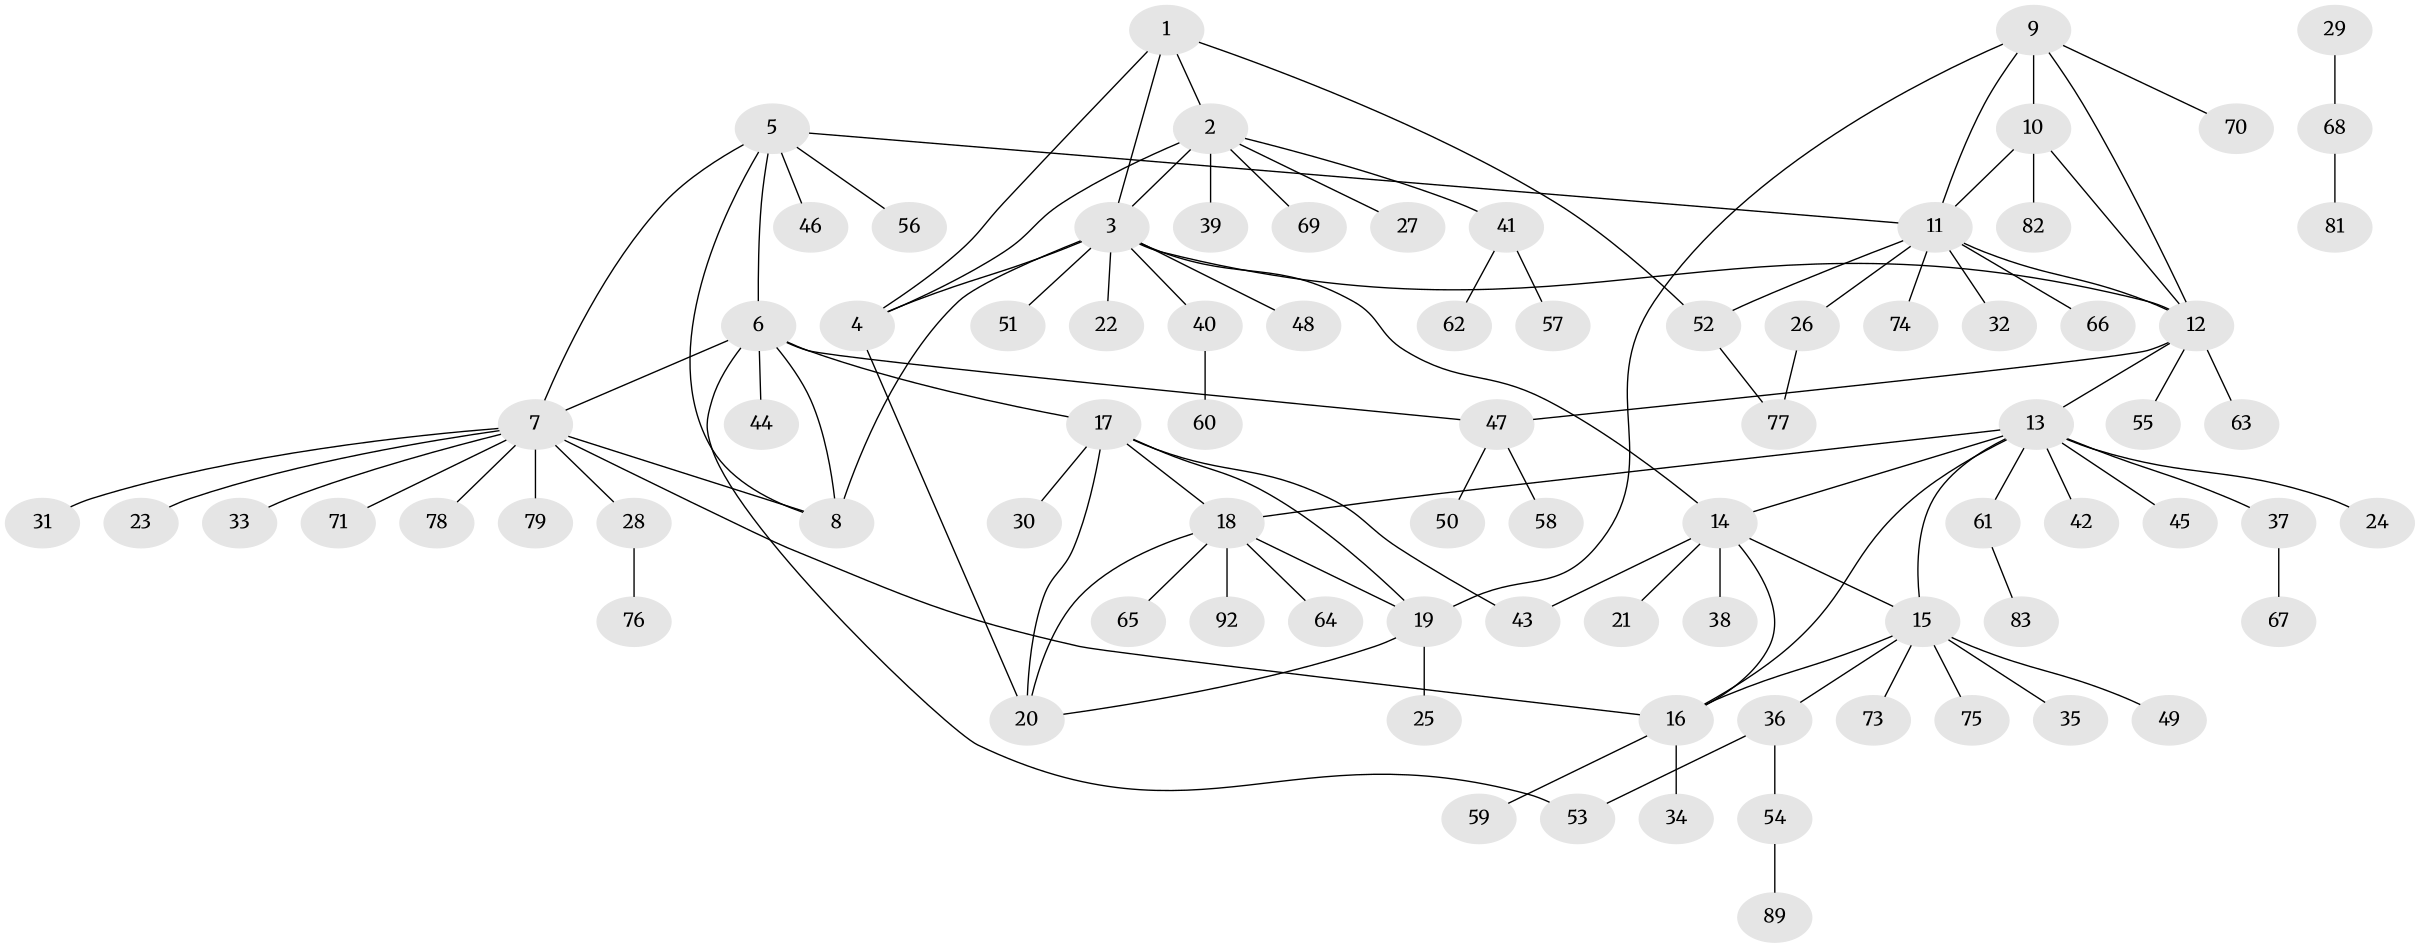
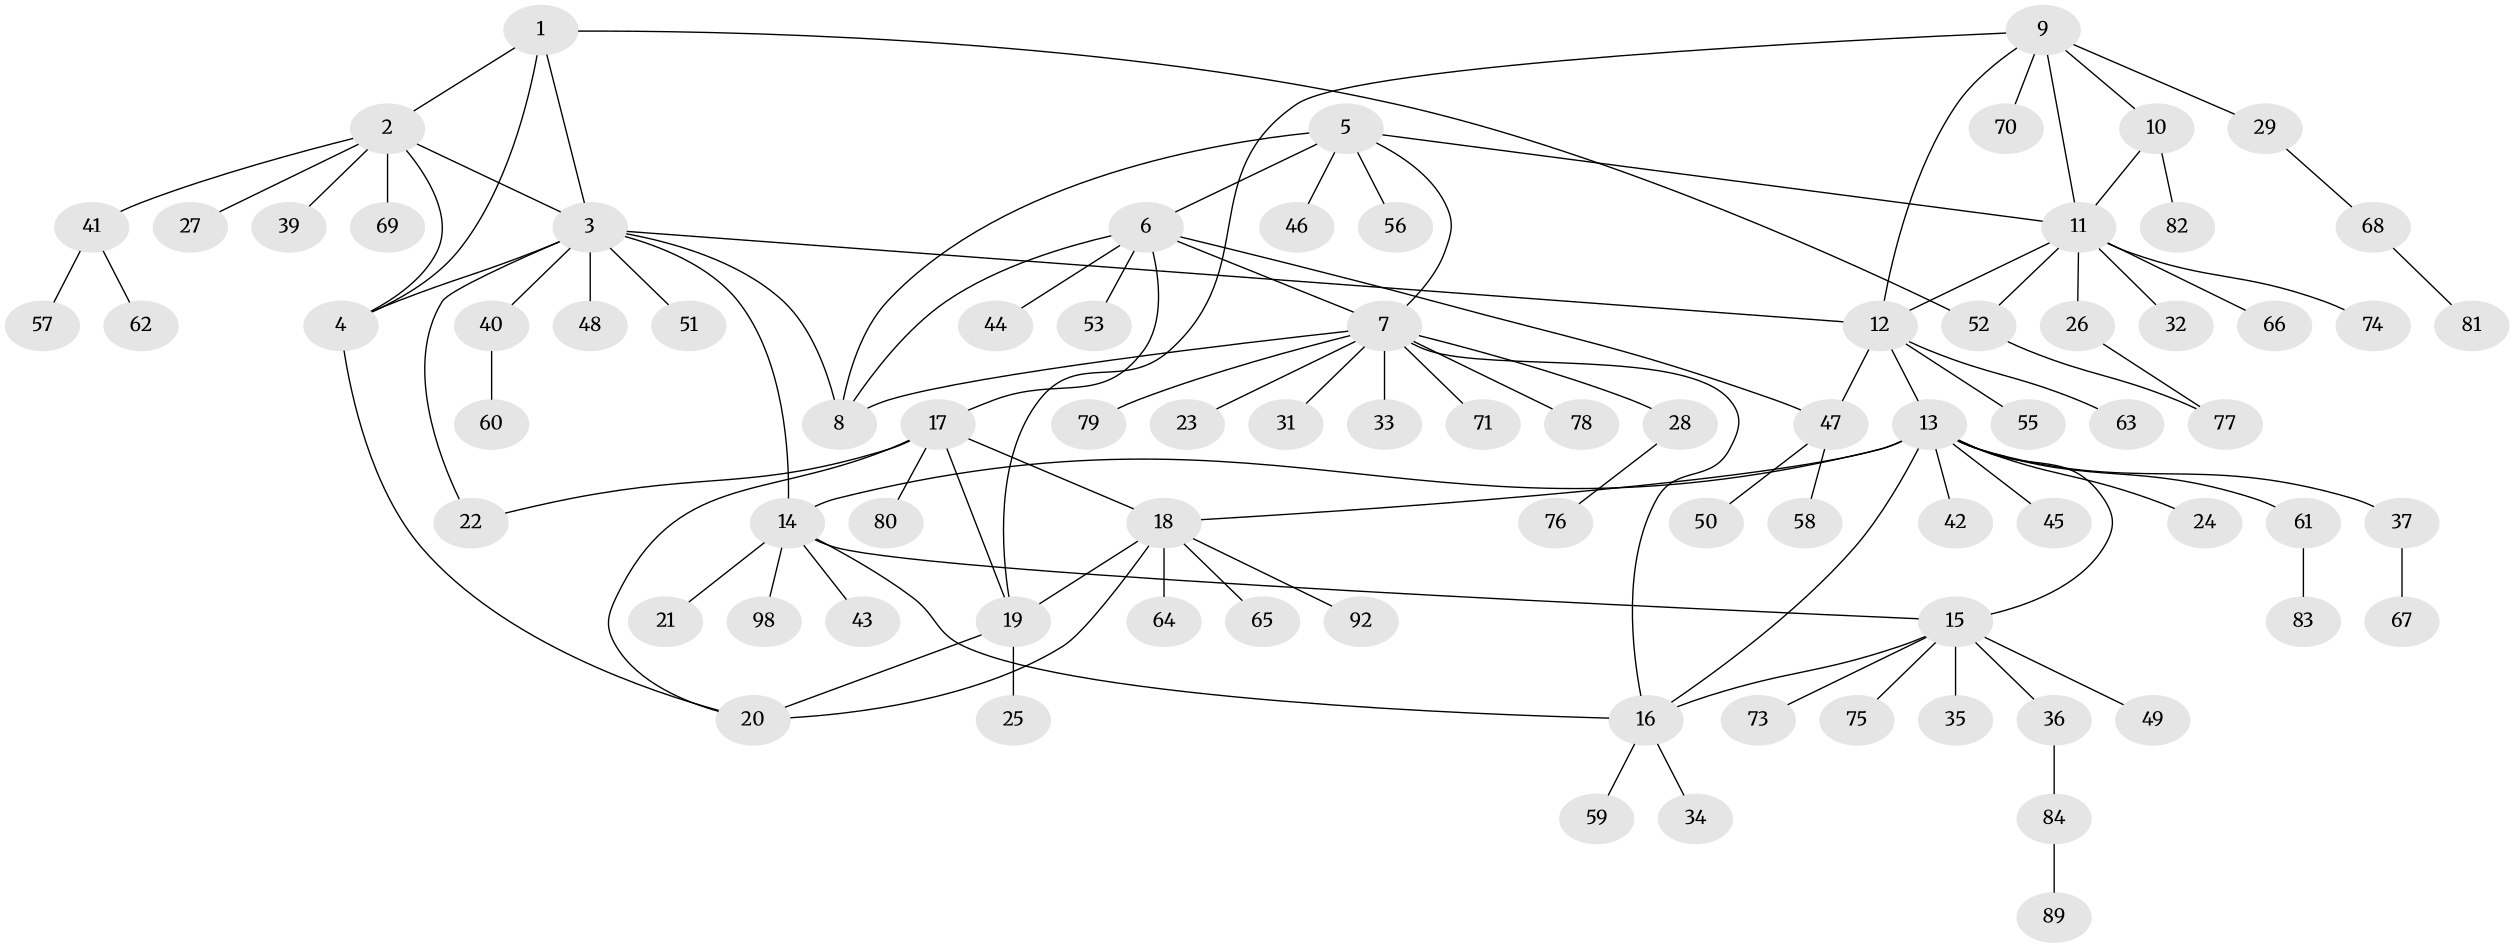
edge "9" -- "29": added
edge "10" -- "12": removed
edge "17" -- "43": now "17" -- "22"
node "30": label "30" -> "80"
node "38": label "38" -> "98"
edge "36" -- "53": removed
node "54": label "54" -> "84"
